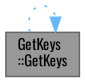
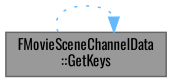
node "GetKeys ::GetKeys": label "GetKeys ::GetKeys" -> "FMovieSceneChannelData ::GetKeys"
